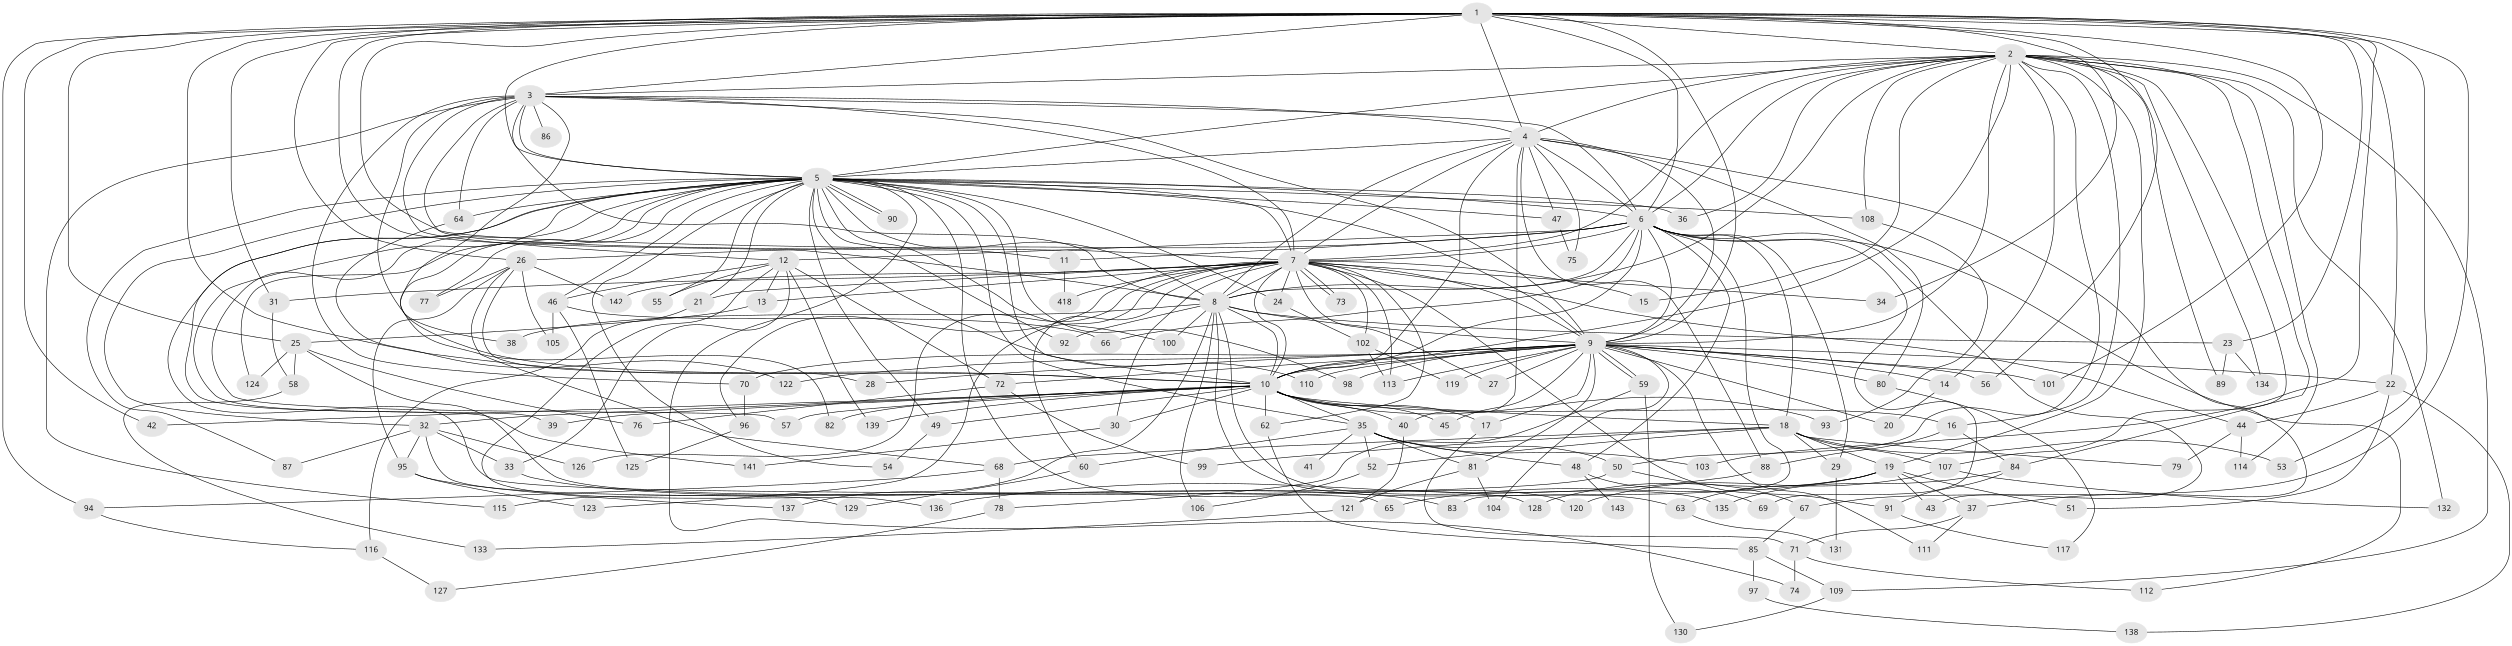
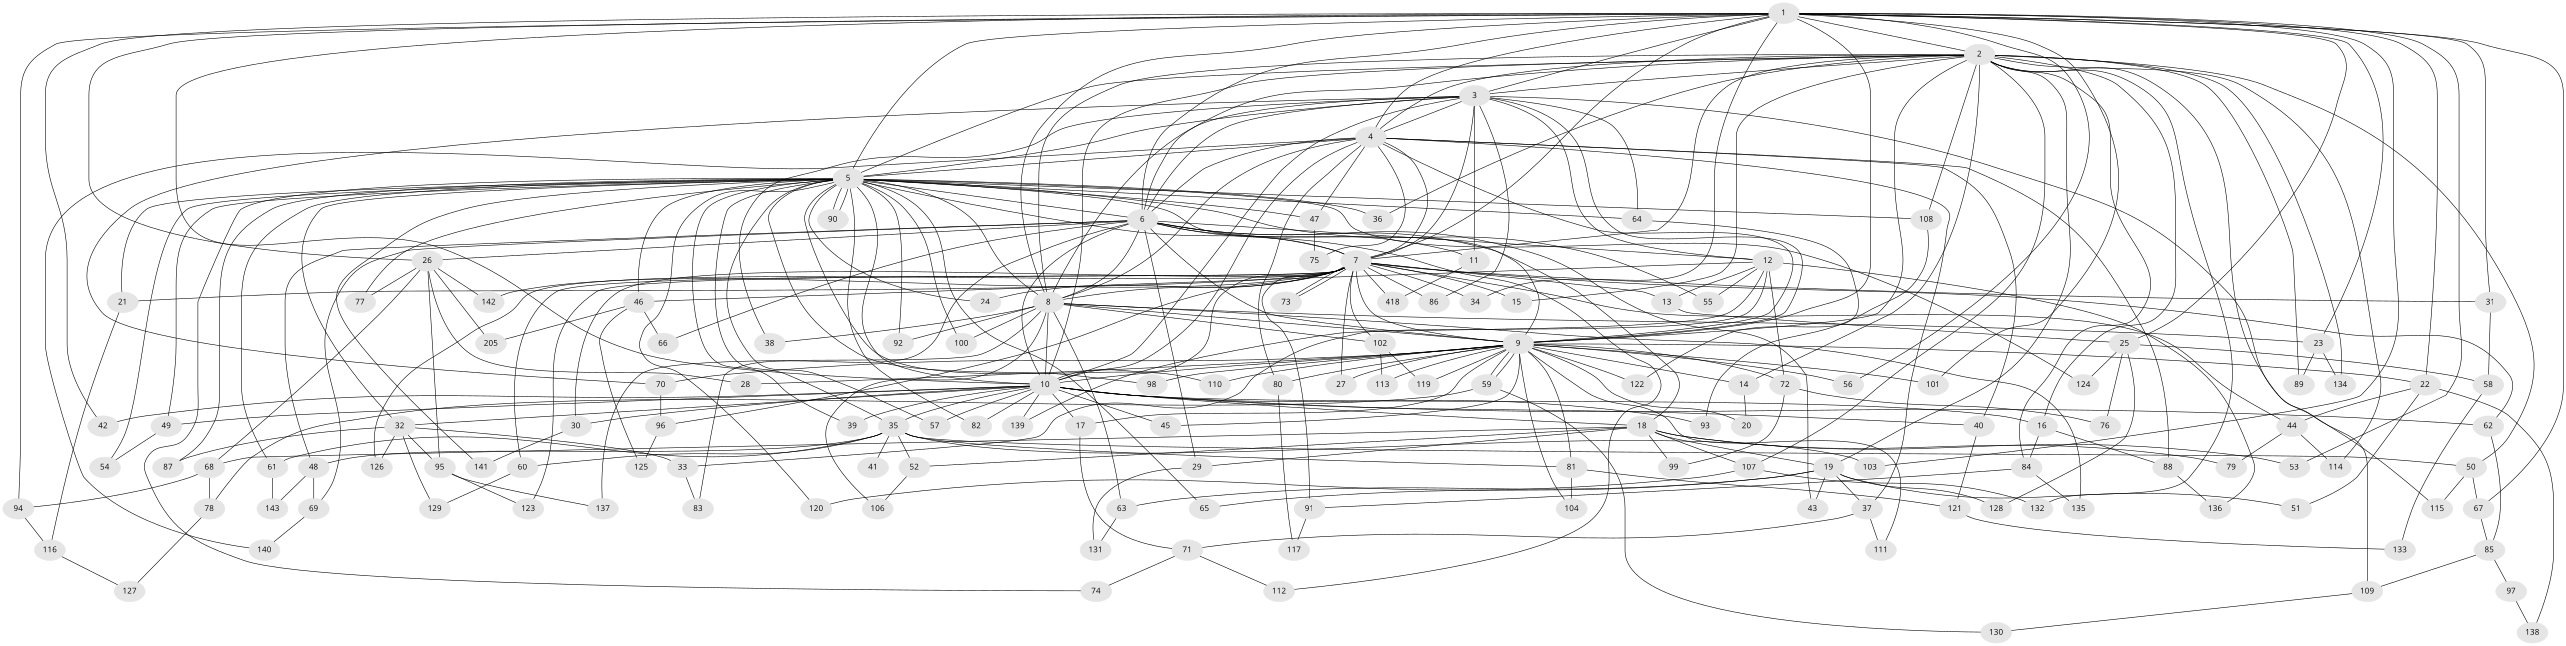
edge "7" -- "113": now "7" -- "86"
edge "24" -- "102": now "8" -- "102"
node "105": label "105" -> "205"
node "61": added
node "140": added
